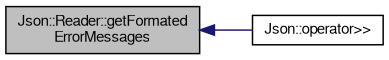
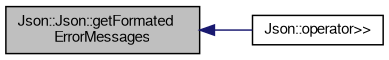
node "Json::Reader::getFormated ErrorMessages": label "Json::Reader::getFormated ErrorMessages" -> "Json::Json::getFormated ErrorMessages"
